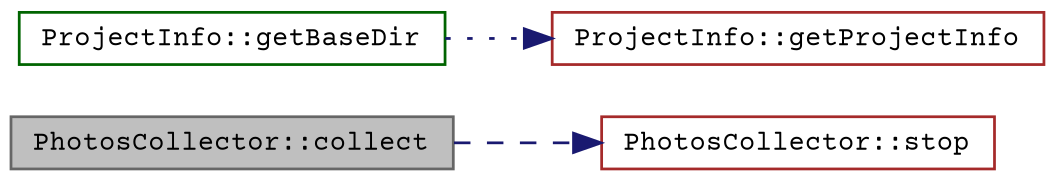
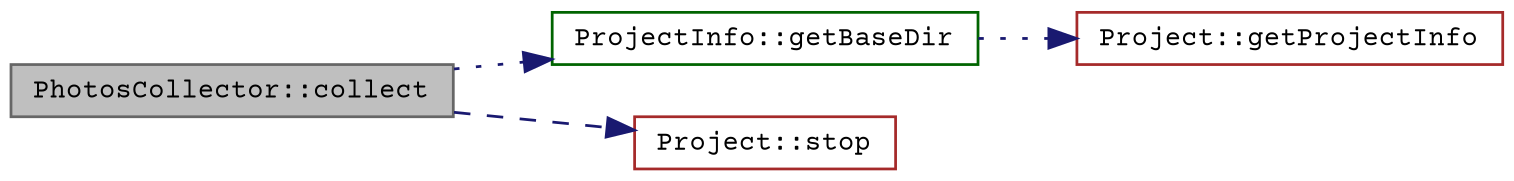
node "ProjectInfo::getProjectInfo": label "ProjectInfo::getProjectInfo" -> "Project::getProjectInfo"
edge "PhotosCollector::collect" -> "ProjectInfo::getBaseDir": added
node "PhotosCollector::stop": label "PhotosCollector::stop" -> "Project::stop"
